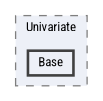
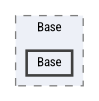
cluster "Univariate": label "Univariate" -> "Base"
